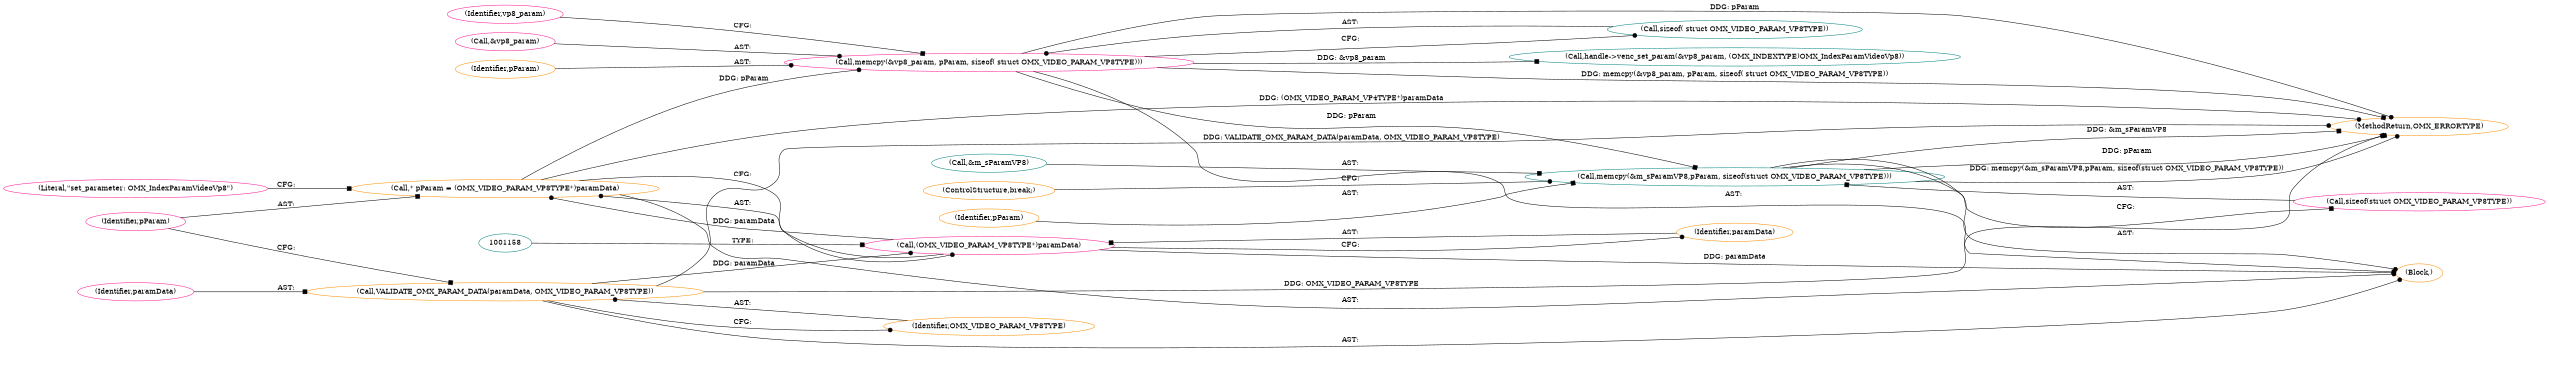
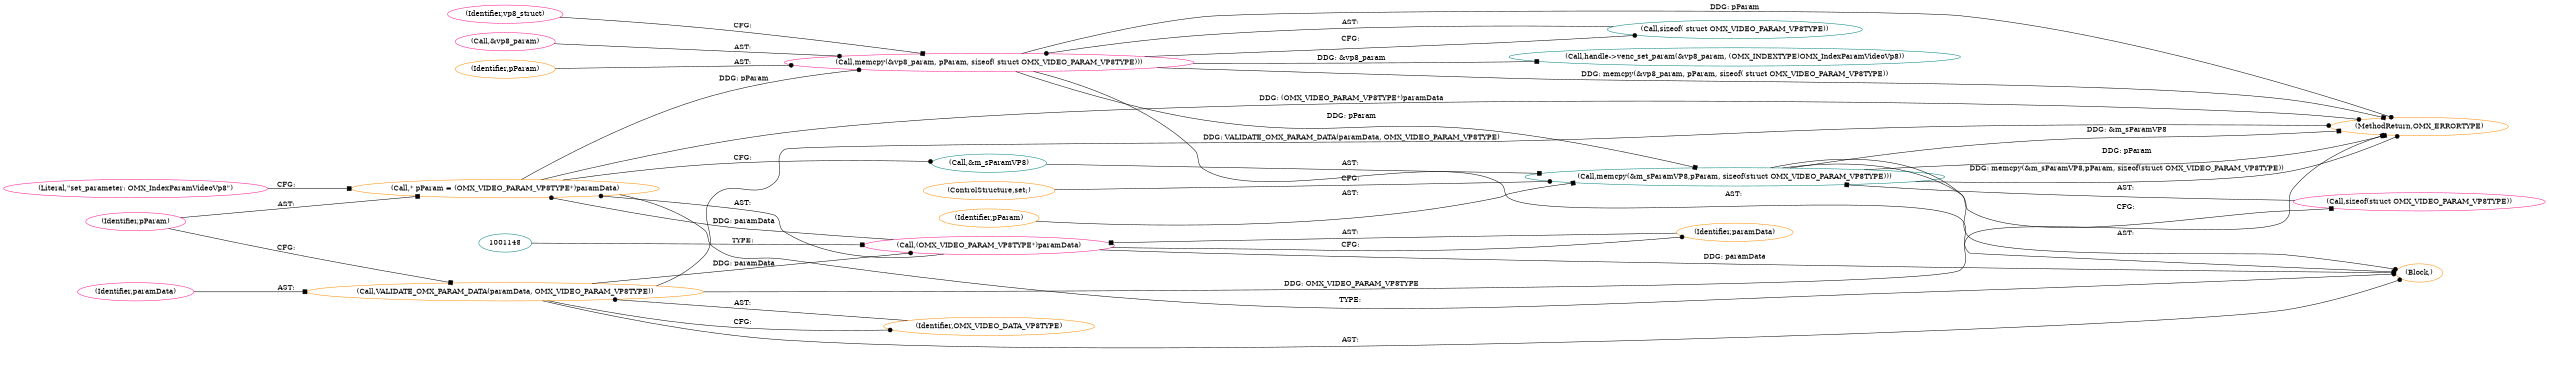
node "(Identifier,vp8_param)": label "(Identifier,vp8_param)" -> "(Identifier,vp8_struct)"
edge "(Call,* pParam = (OMX_VIDEO_PARAM_VP8TYPE*)paramData)" -> "(MethodReturn,OMX_ERRORTYPE)": label "DDG: (OMX_VIDEO_PARAM_VP4TYPE*)paramData" -> "DDG: (OMX_VIDEO_PARAM_VP8TYPE*)paramData"
node "(ControlStructure,break;)": label "(ControlStructure,break;)" -> "(ControlStructure,set;)"
edge "(Call,* pParam = (OMX_VIDEO_PARAM_VP8TYPE*)paramData)" -> "(Call,(OMX_VIDEO_PARAM_VP8TYPE*)paramData)": now "(Call,* pParam = (OMX_VIDEO_PARAM_VP8TYPE*)paramData)" -> "(Call,&m_sParamVP8)"
node "1001158": label "1001158" -> "1001148"
edge "(Call,* pParam = (OMX_VIDEO_PARAM_VP8TYPE*)paramData)" -> "(Block,)": label "AST: " -> "TYPE: "
node "(Identifier,OMX_VIDEO_PARAM_VP8TYPE)": label "(Identifier,OMX_VIDEO_PARAM_VP8TYPE)" -> "(Identifier,OMX_VIDEO_DATA_VP8TYPE)"
